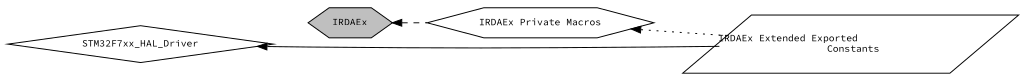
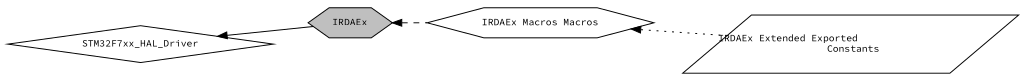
node "IRDAEx Private Macros": label "IRDAEx Private Macros" -> "IRDAEx Macros Macros"
edge "IRDAEx Extended Exported Constants" -> "STM32F7xx_HAL_Driver": now "IRDAEx" -> "STM32F7xx_HAL_Driver"
